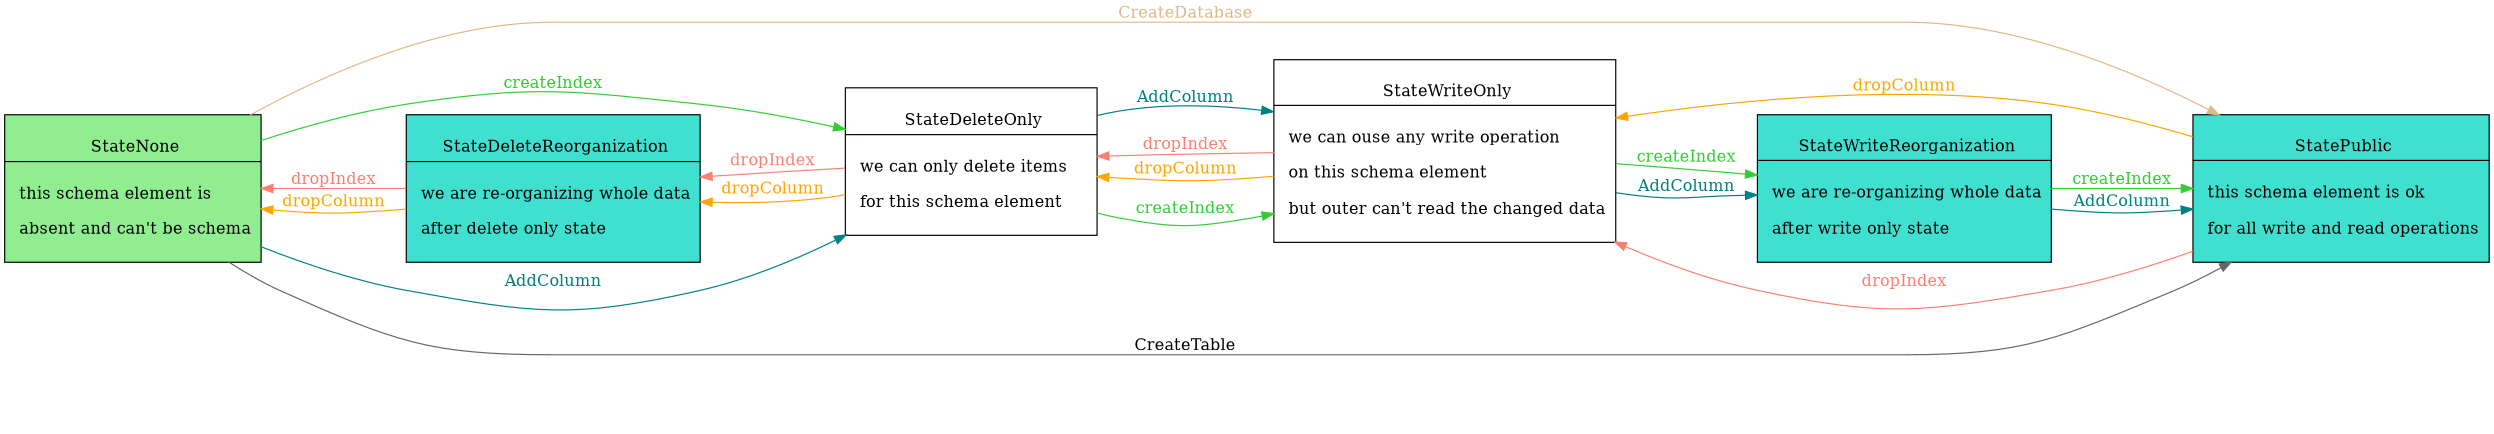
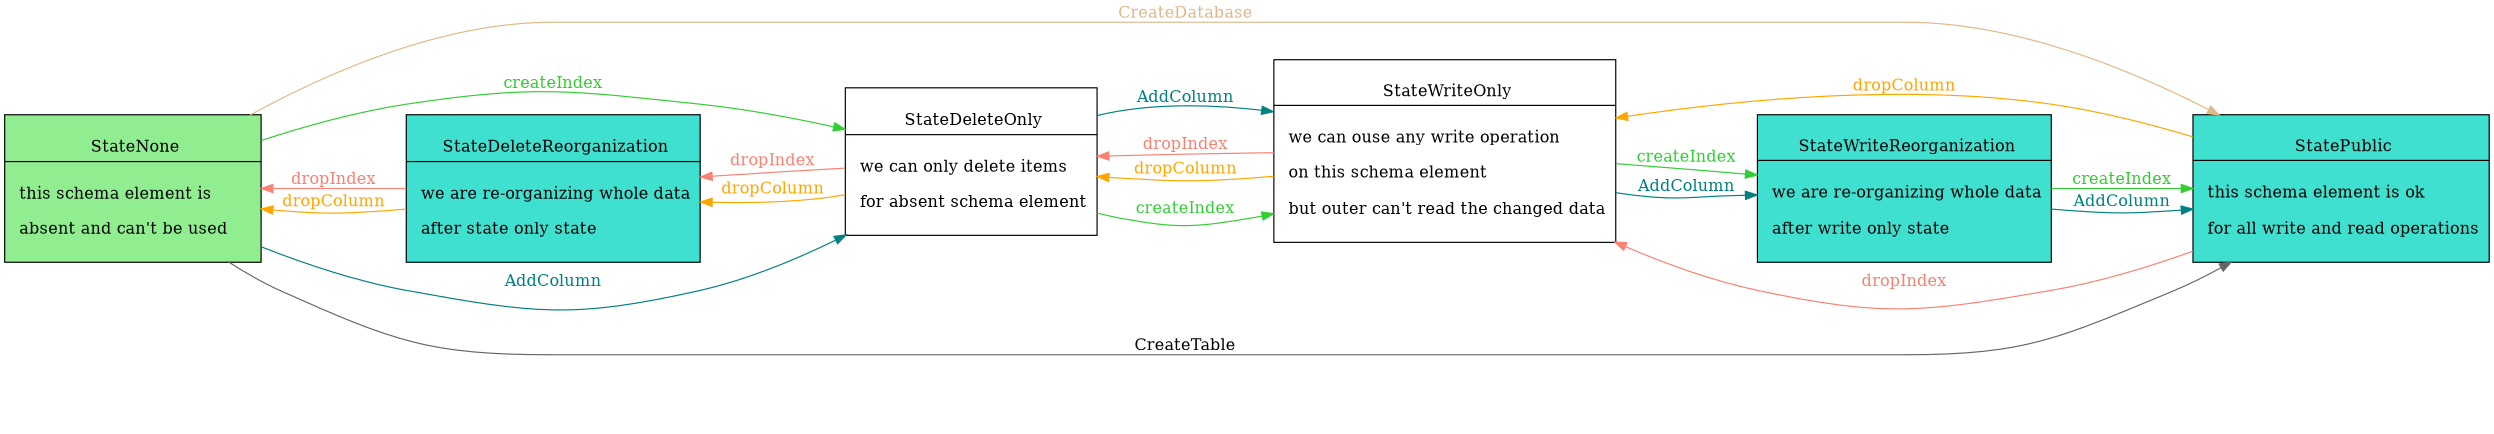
node "StateDeleteOnly": text "for this schema element" -> "for absent schema element"
node "StateNone": text "absent and can't be schema" -> "absent and can't be used"
node "StateDeleteReorganization": text "after delete only state" -> "after state only state"
